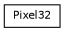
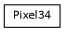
node "Pixel32": label "Pixel32" -> "Pixel34"
